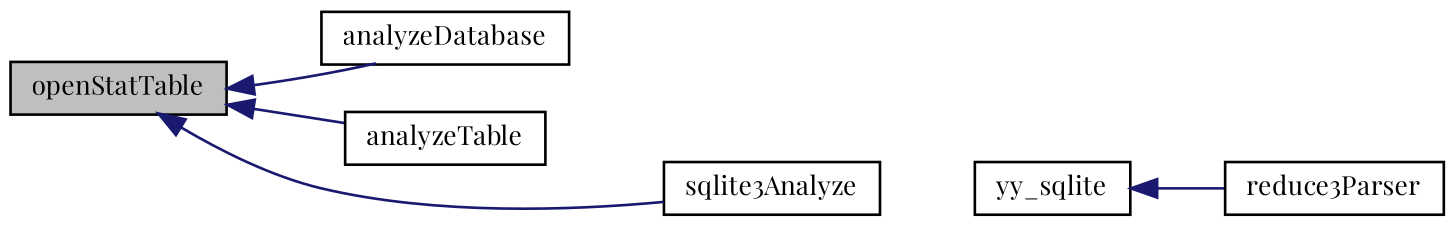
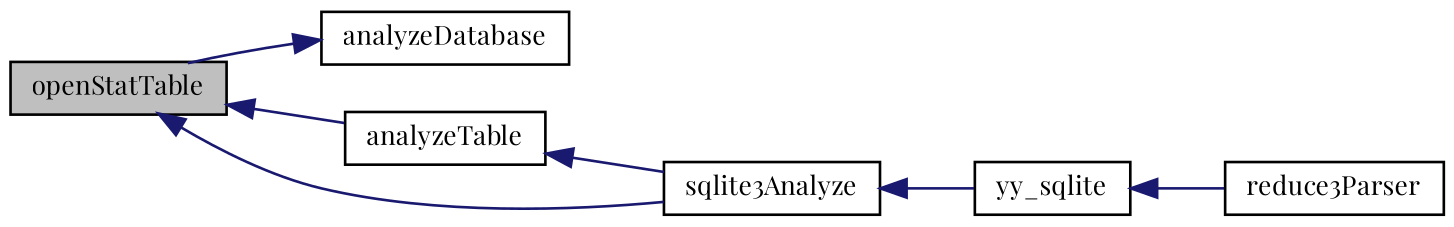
edge "analyzeDatabase" -> "openStatTable": reversed
edge "sqlite3Analyze" -> "analyzeTable": added
edge "yy_sqlite" -> "sqlite3Analyze": added
